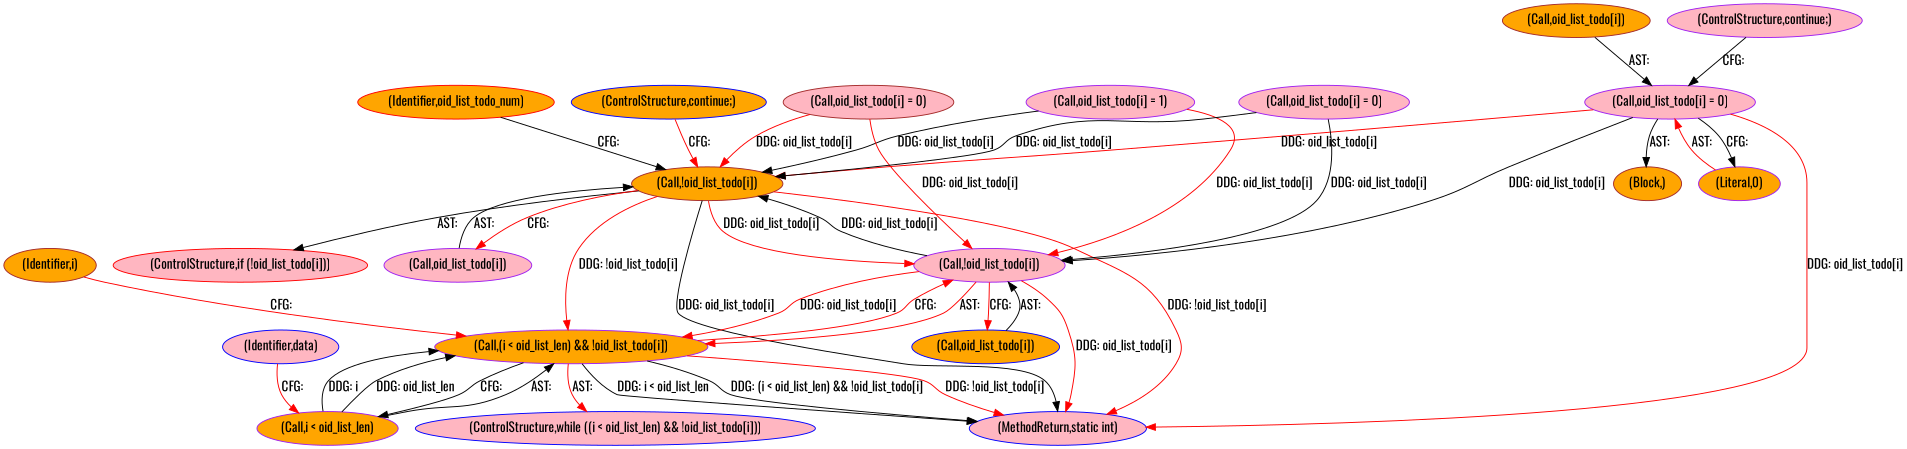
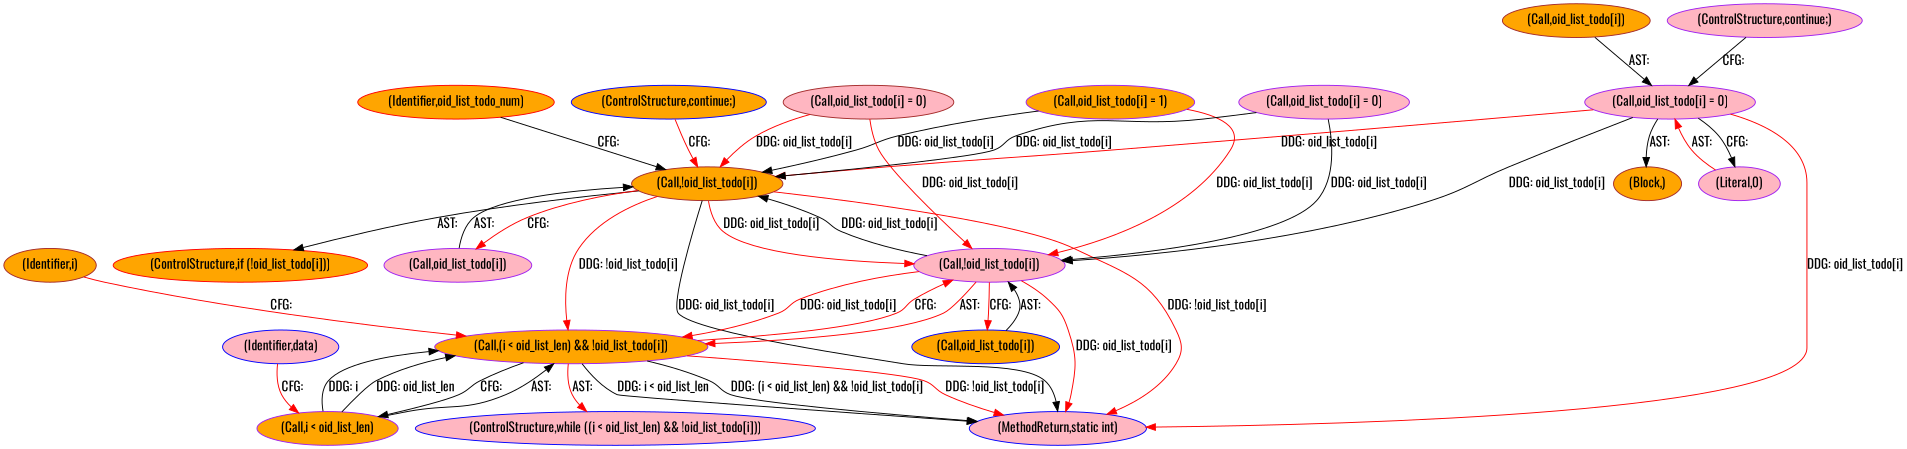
node "(Call,oid_list_todo[i] = 1)": fillcolor lightpink -> orange
node "(Literal,0)": fillcolor orange -> lightpink
node "(ControlStructure,if (!oid_list_todo[i]))": fillcolor lightpink -> orange
